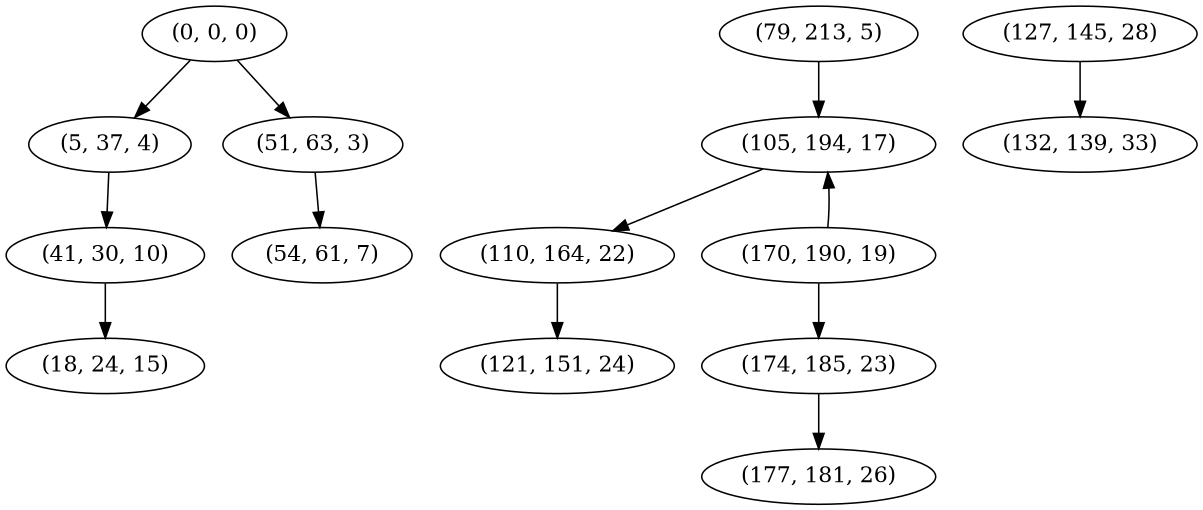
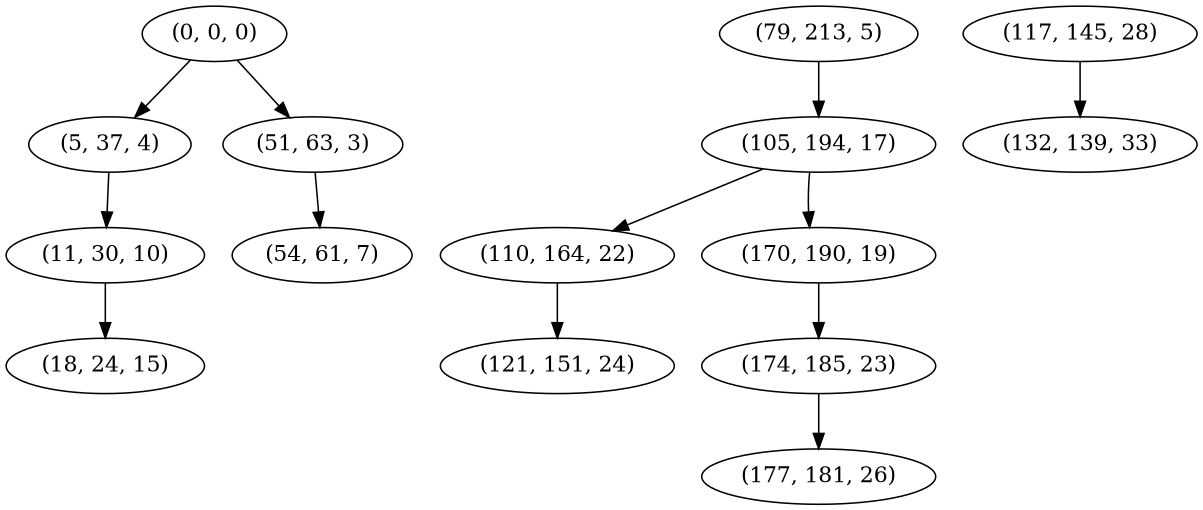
node "(127, 145, 28)": label "(127, 145, 28)" -> "(117, 145, 28)"
edge "(170, 190, 19)" -> "(105, 194, 17)": reversed
node "(41, 30, 10)": label "(41, 30, 10)" -> "(11, 30, 10)"
